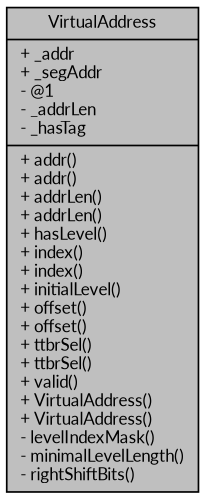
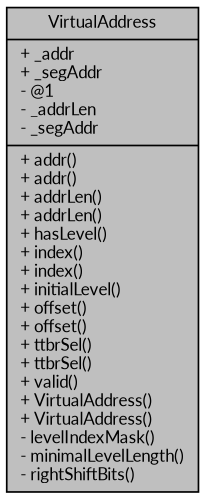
node "VirtualAddress": text "- _hasTag" -> "- _segAddr"
